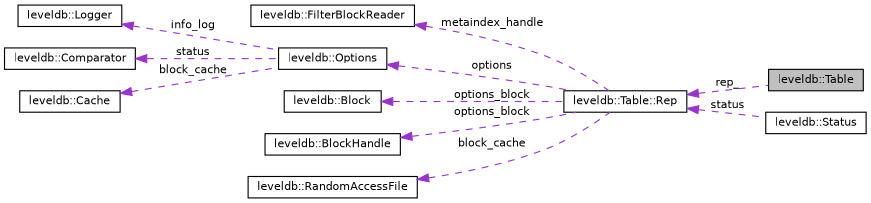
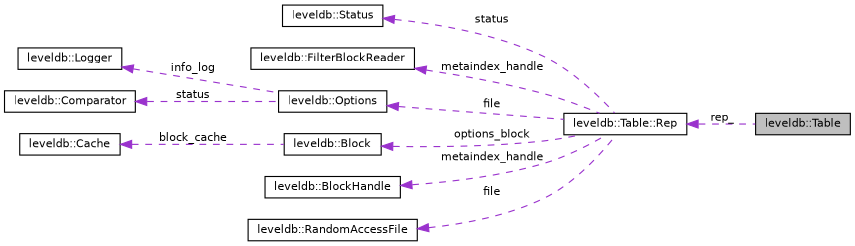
edge "leveldb::Table::Rep" -> "leveldb::Options": label " options" -> " file"
edge "leveldb::Options" -> "leveldb::Cache": now "leveldb::Block" -> "leveldb::Cache"
edge "leveldb::Table::Rep" -> "leveldb::BlockHandle": label " options_block" -> " metaindex_handle"
edge "leveldb::Status" -> "leveldb::Table::Rep": reversed
edge "leveldb::Table::Rep" -> "leveldb::RandomAccessFile": label " block_cache" -> " file"
